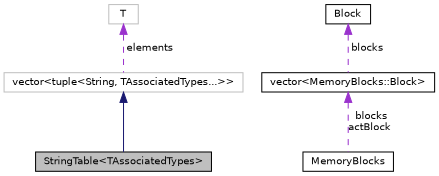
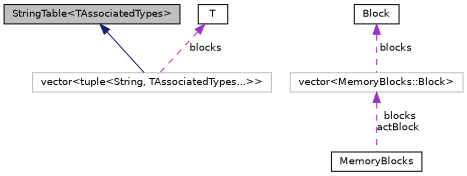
node "T": color grey75 -> black
edge "vector<tuple<String, TAssociatedTypes...>>" -> "T": label " elements" -> " blocks"
node "vector<MemoryBlocks::Block>": color black -> grey75
edge "StringTable<TAssociatedTypes>" -> "vector<tuple<String, TAssociatedTypes...>>": reversed
